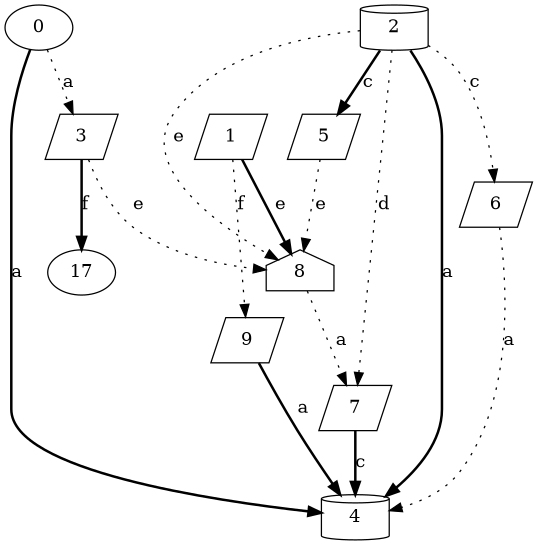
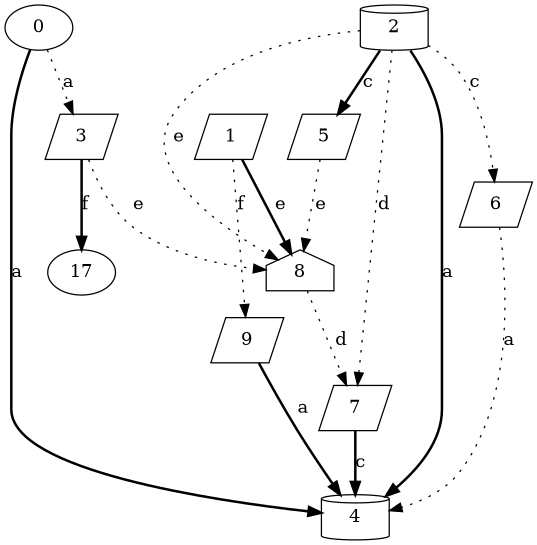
edge "8" -> "7": label "a" -> "d"
